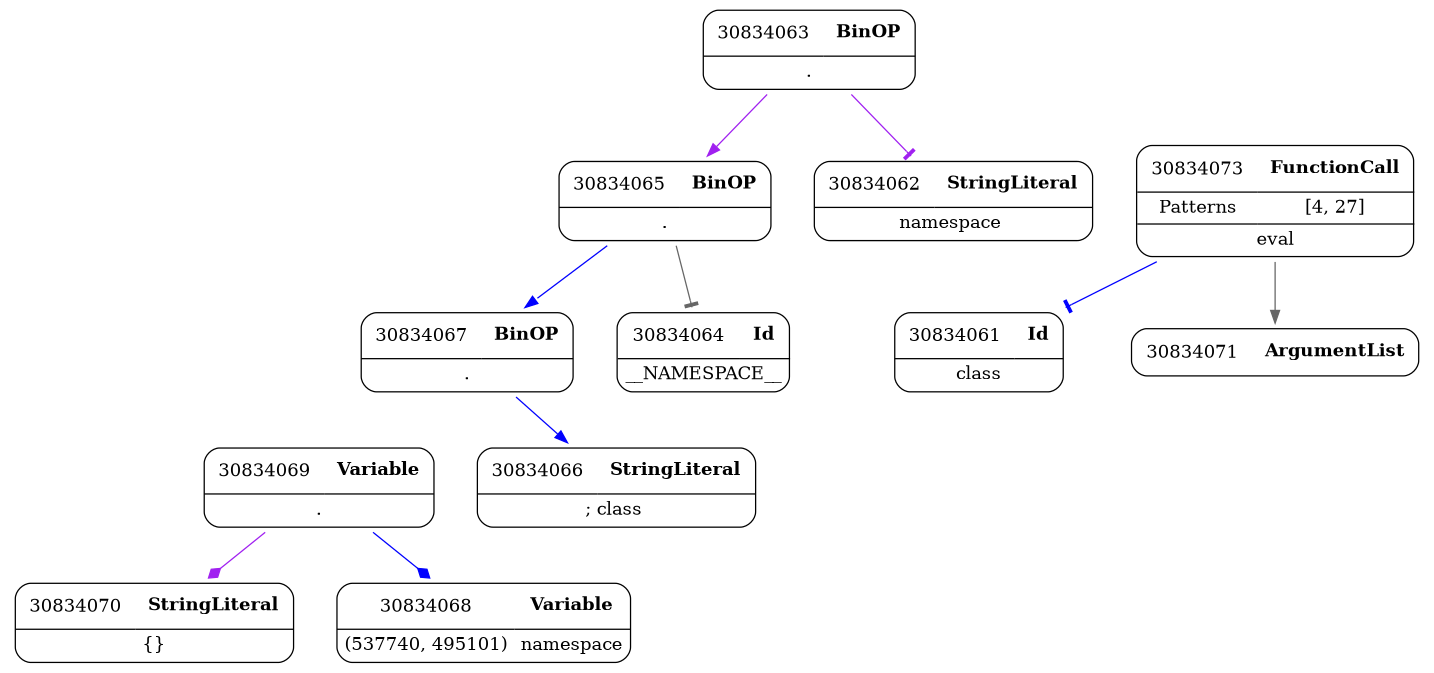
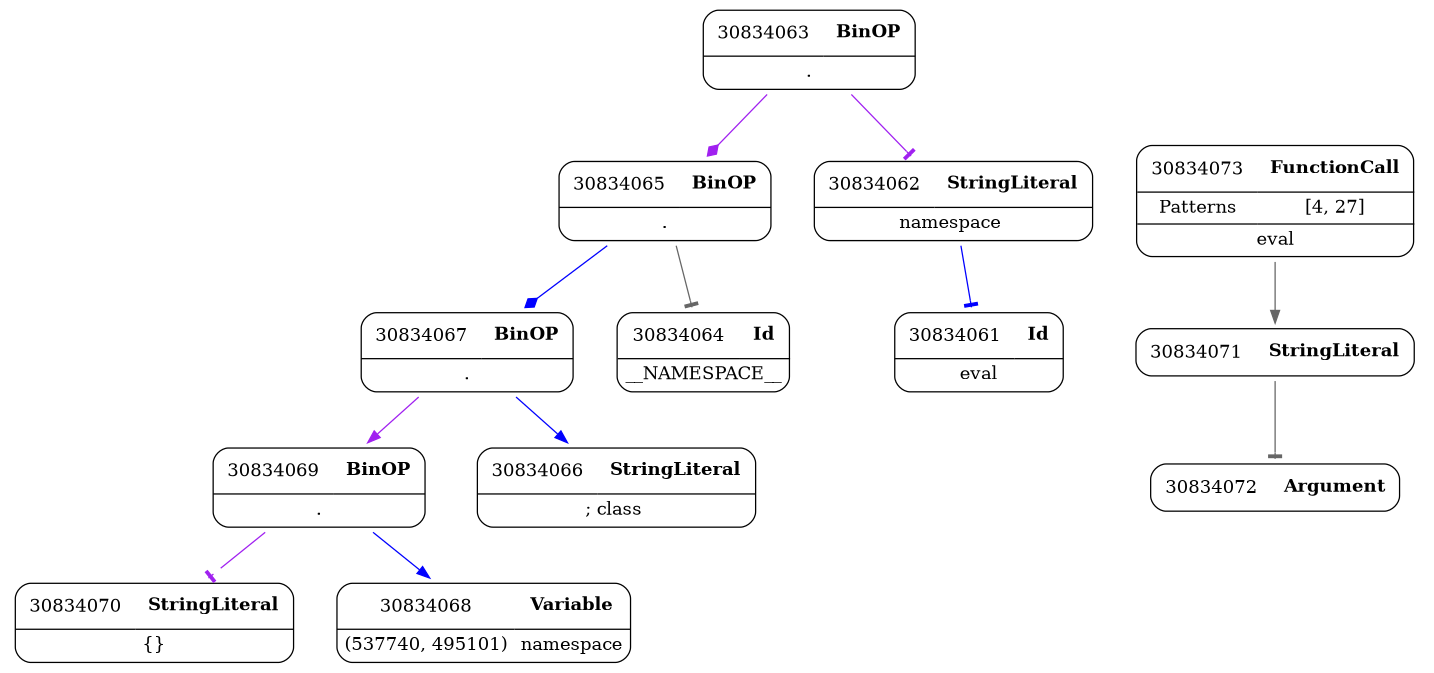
edge "30834063" -> "30834065": arrowhead normal -> diamond
edge "30834065" -> "30834067": arrowhead normal -> diamond
edge "30834073" -> "30834061": now "30834062" -> "30834061"
node "30834071": text "ArgumentList" -> "StringLiteral"
node "30834061": text "class" -> "eval"
edge "30834067" -> "30834069": added
node "30834069": text "Variable" -> "BinOP"
node "30834072": added
edge "30834069" -> "30834070": arrowhead diamond -> tee
edge "30834069" -> "30834068": arrowhead diamond -> normal
